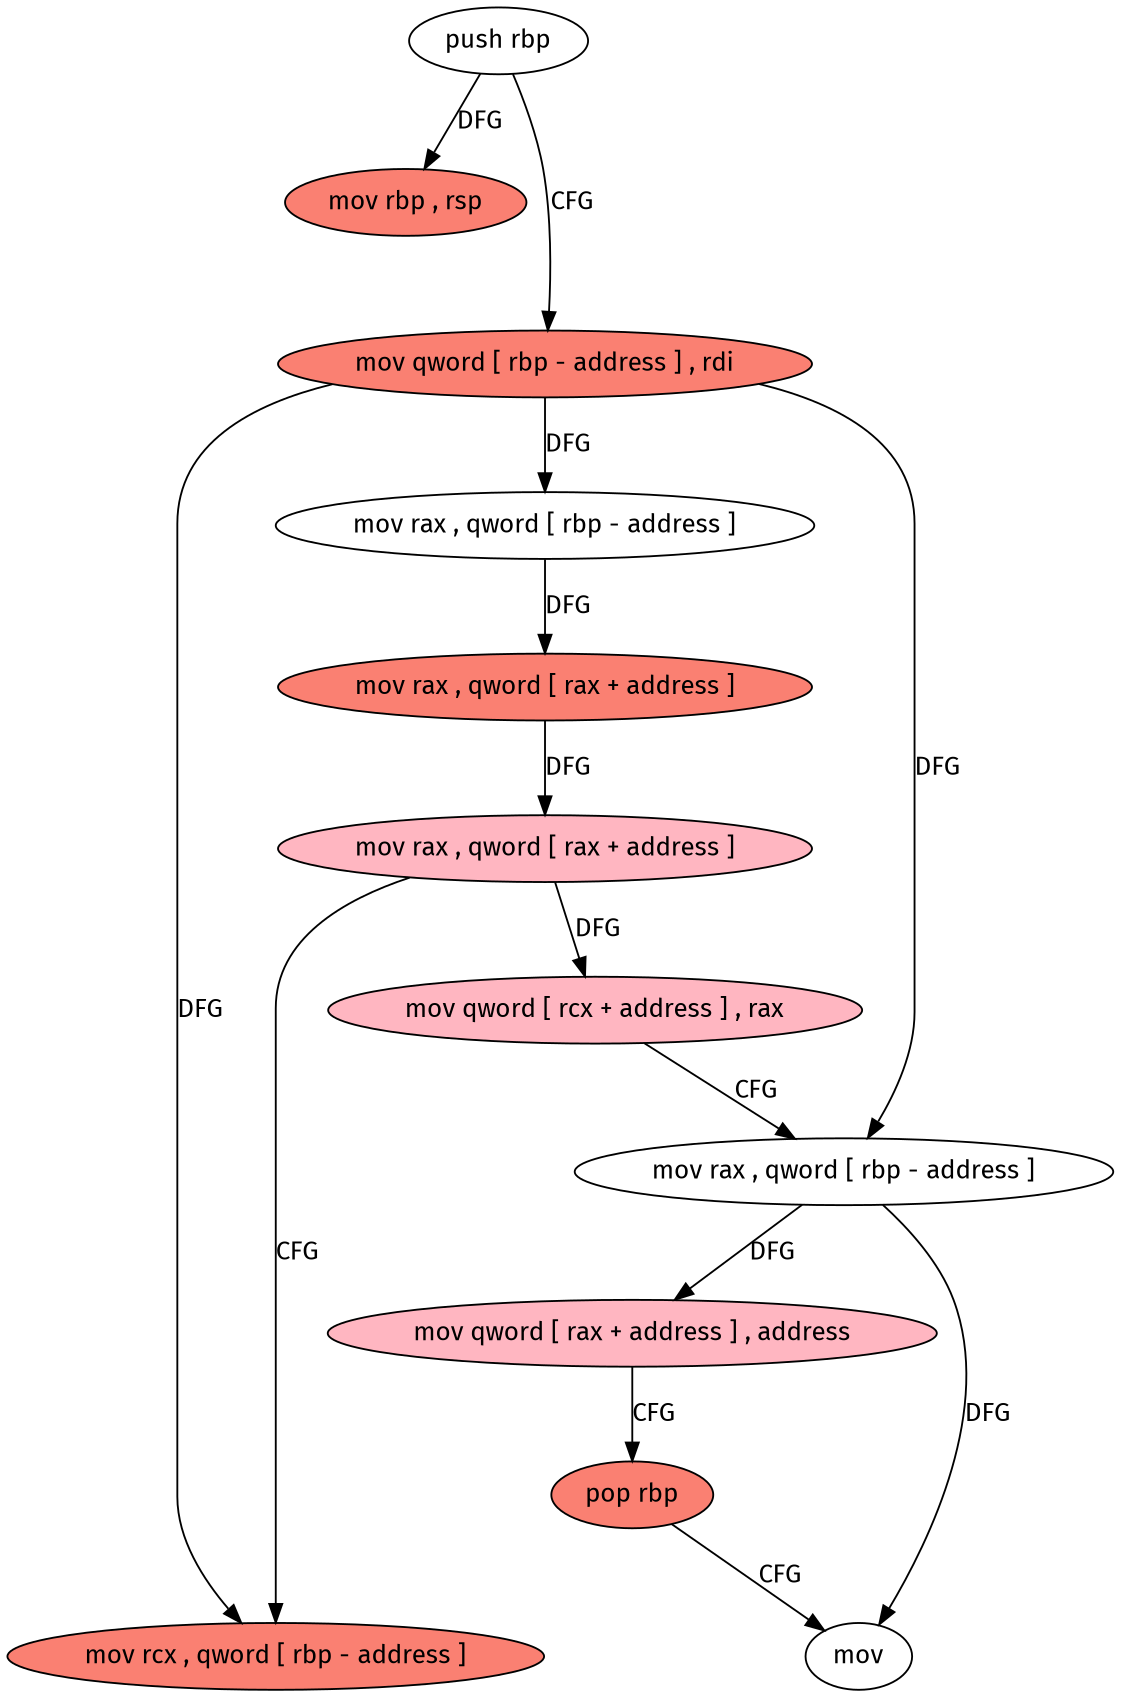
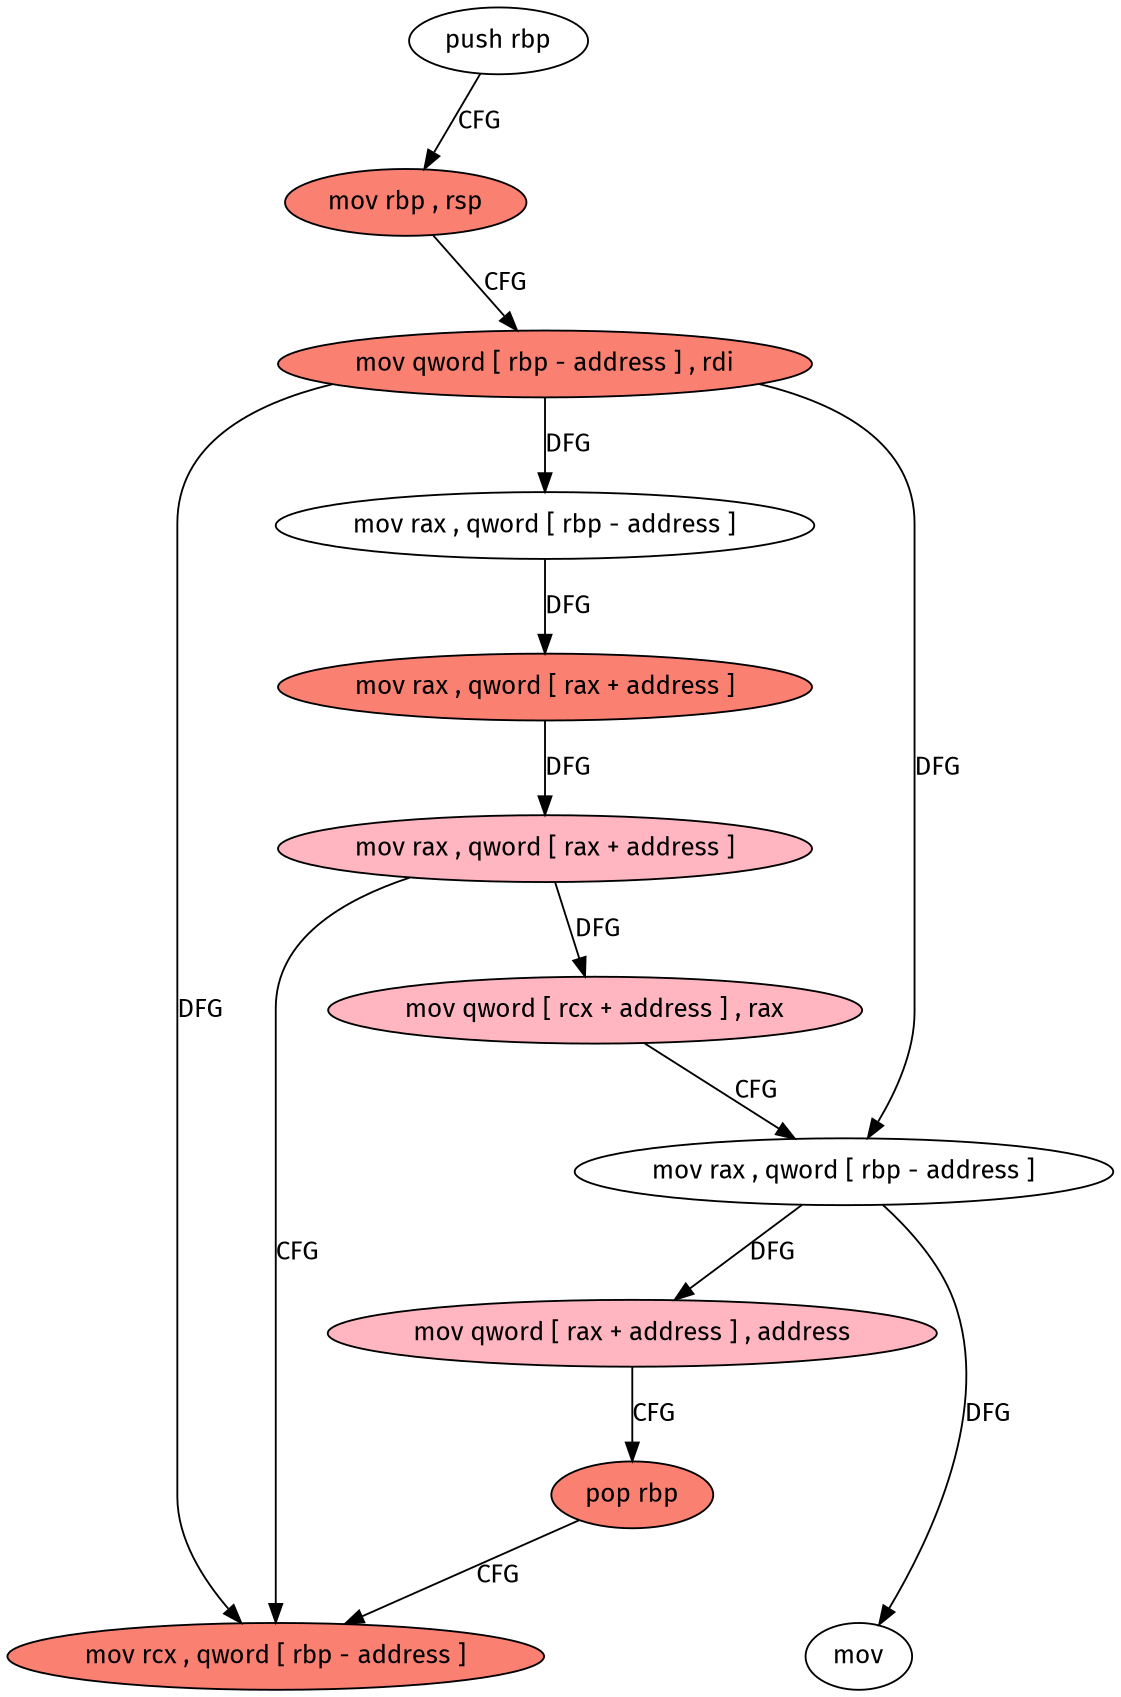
edge "push rbp" -> "mov rbp , rsp": label "DFG" -> "CFG"
edge "push rbp" -> "mov qword [ rbp - address ] , rdi": now "mov rbp , rsp" -> "mov qword [ rbp - address ] , rdi"
edge "pop rbp" -> "mov": now "pop rbp" -> "mov rcx , qword [ rbp - address ]"
